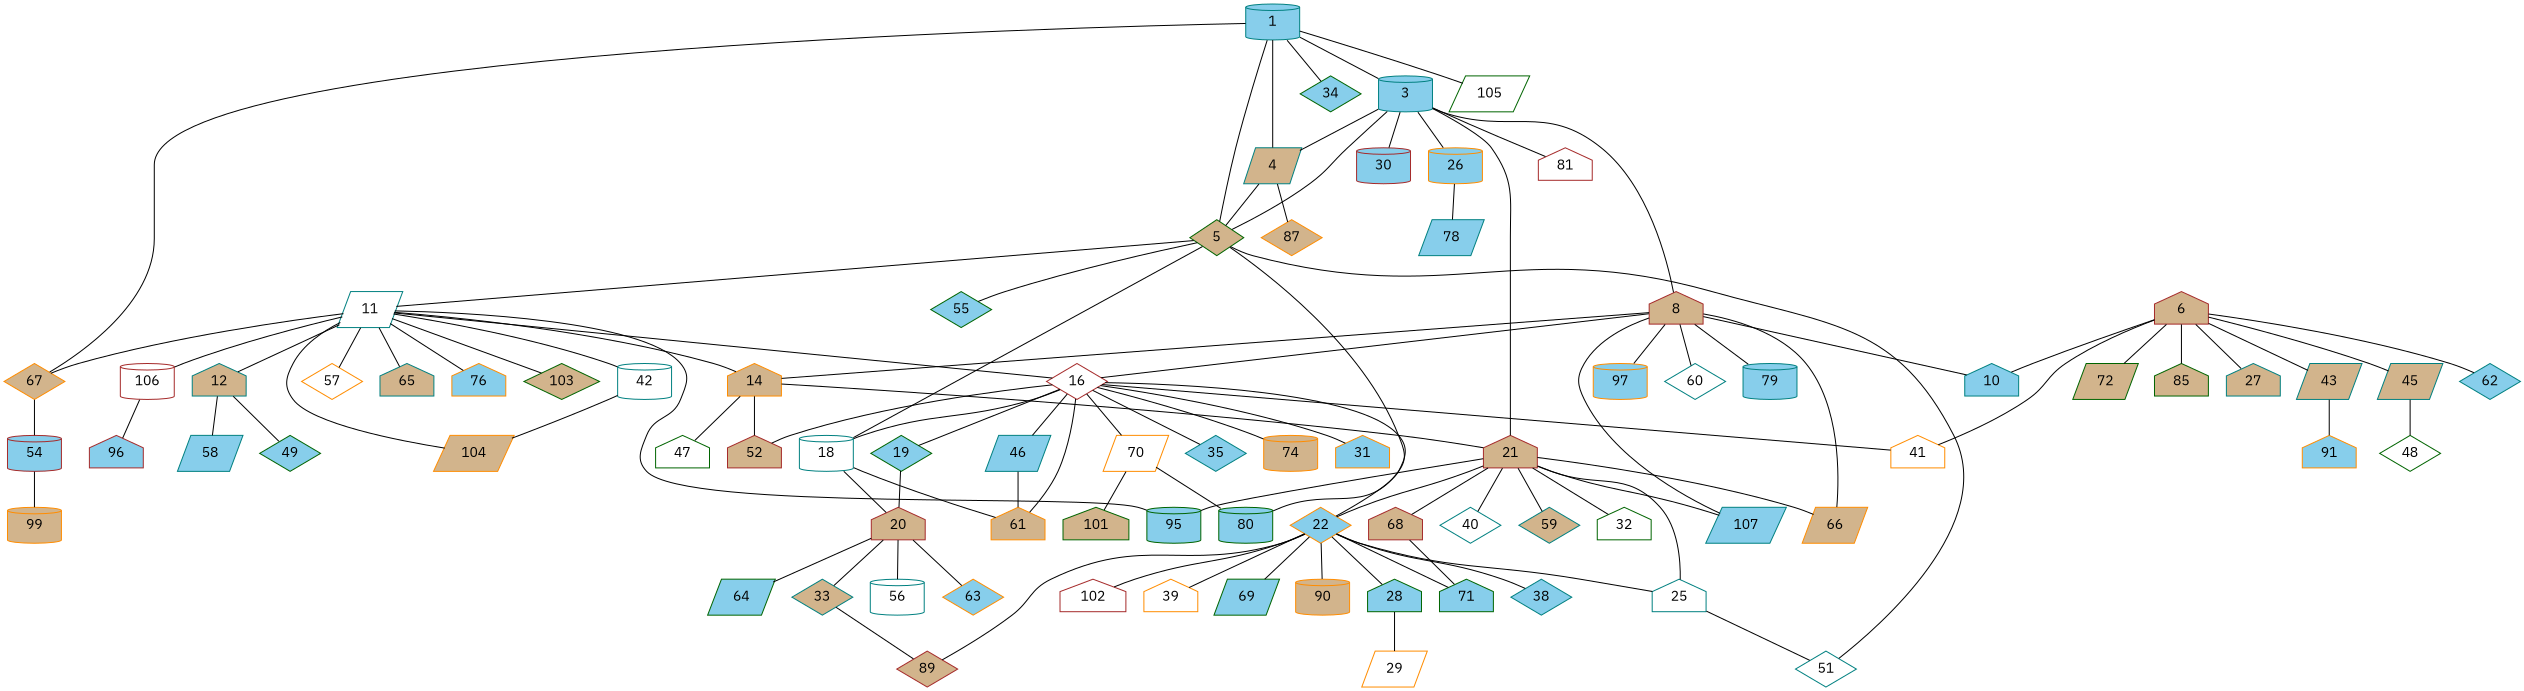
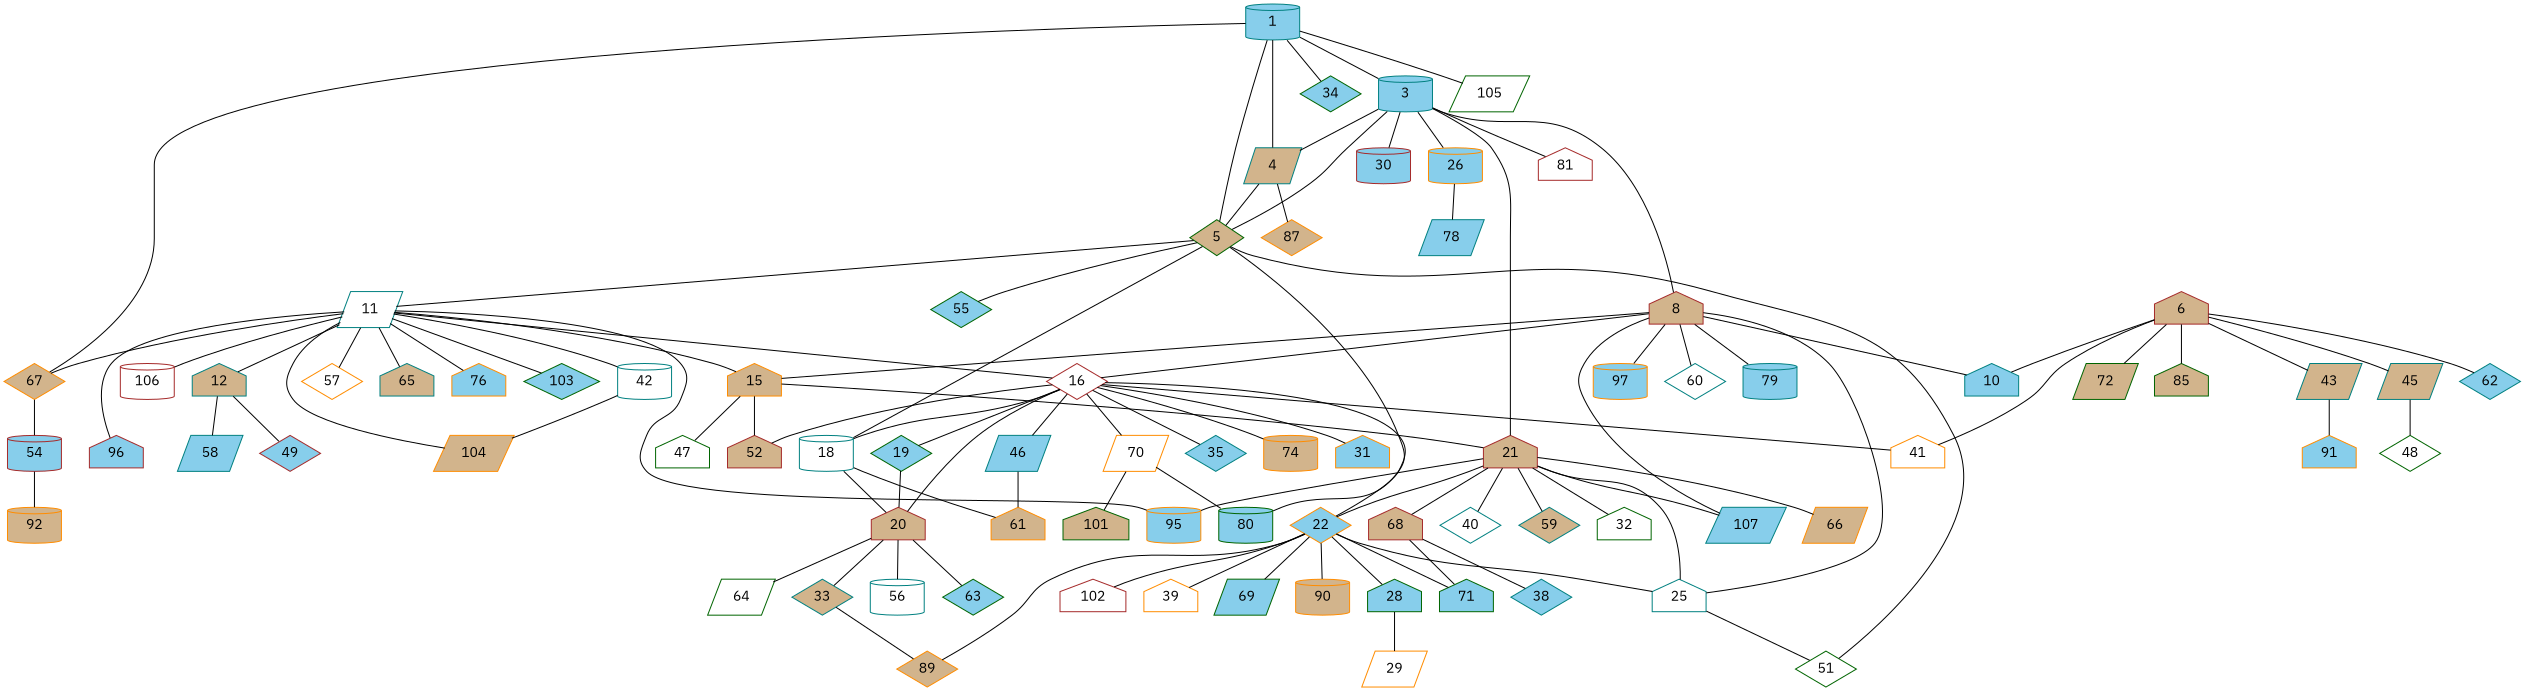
edge "8" -- "66": now "8" -- "25"
node "103": fillcolor tan -> skyblue
node "14": label "14" -> "15"
node "27": removed
edge "106" -- "96": now "11" -- "96"
node "49": color darkgreen -> brown
edge "16" -- "61": now "16" -- "20"
node "99": label "99" -> "92"
node "95": color darkgreen -> darkorange
edge "22" -- "38": now "68" -- "38"
node "64": fillcolor skyblue -> white
node "63": color darkorange -> darkgreen
node "89": color brown -> darkorange
node "51": color teal -> darkgreen
